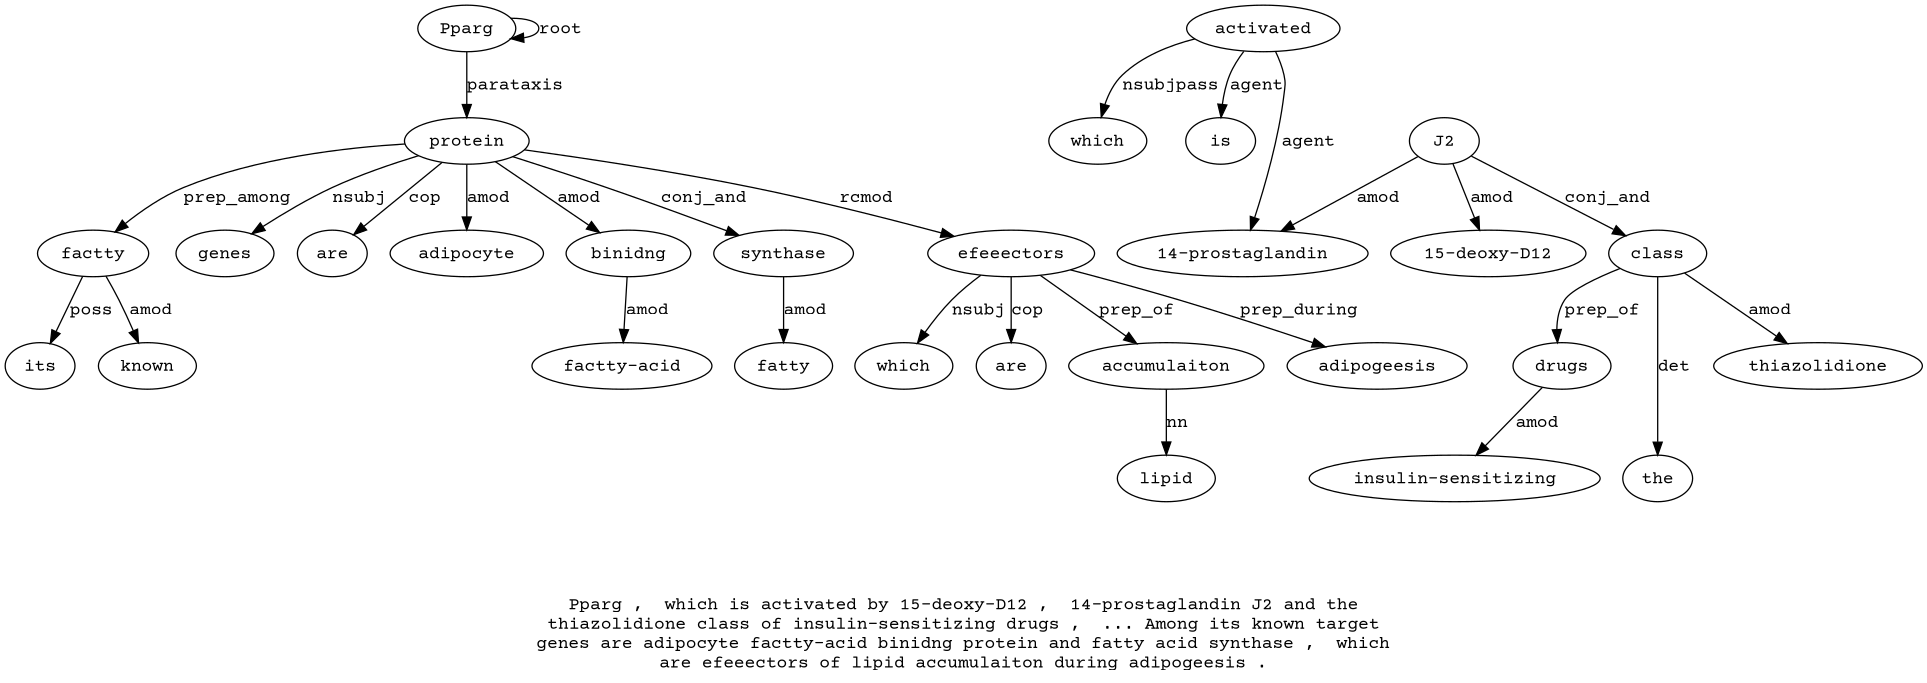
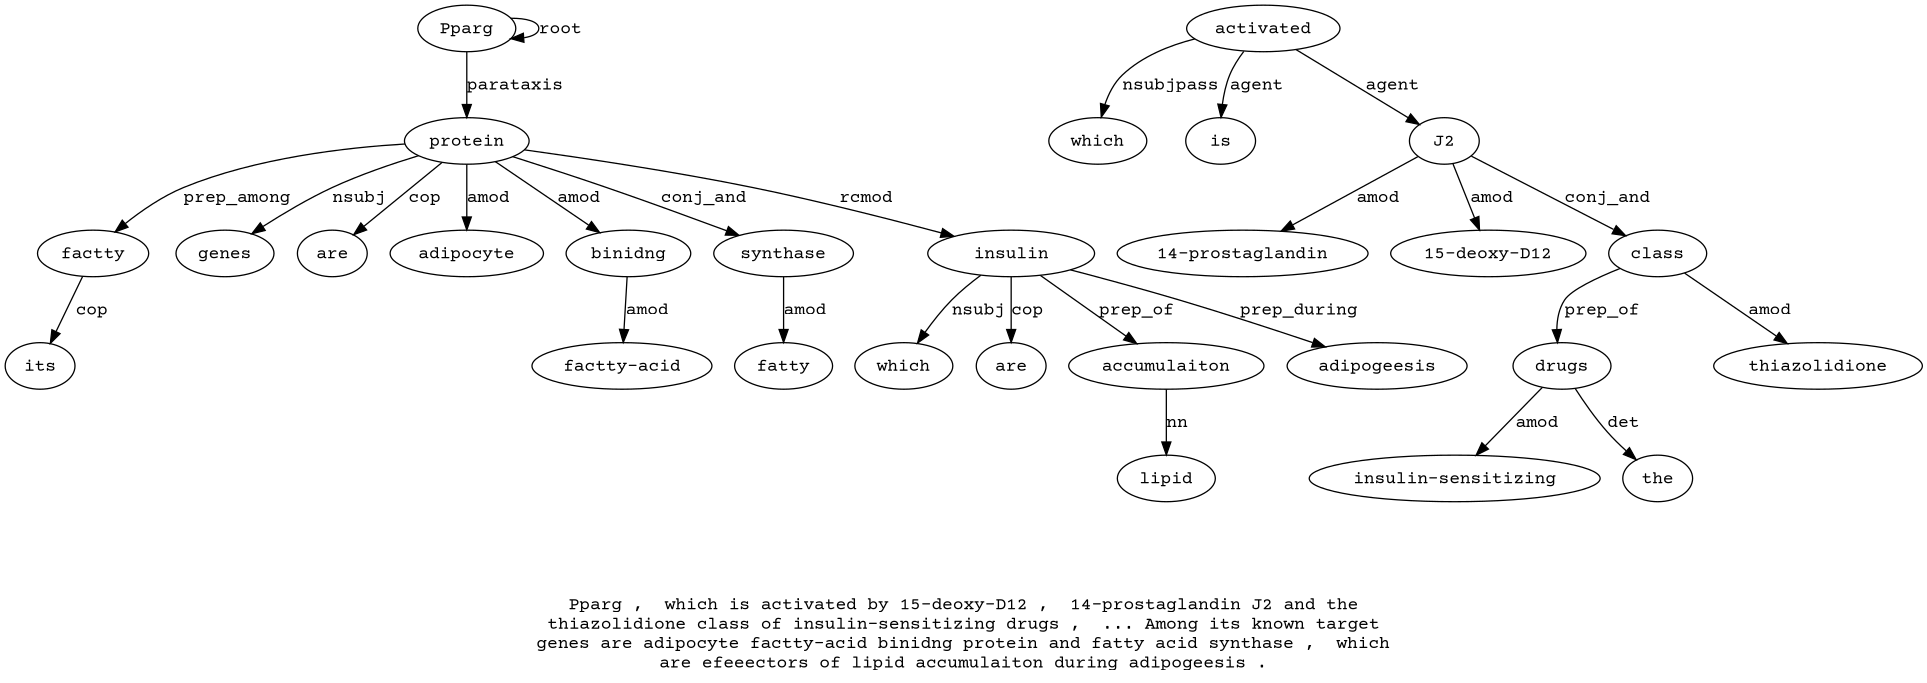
edge "activated" -> "14-prostaglandin": now "activated" -> "J2"
node "efeeectors": label "efeeectors" -> "insulin"
edge "factty" -> "its": label "poss" -> "cop"
edge "class" -> "the": now "drugs" -> "the"
node "known": removed
